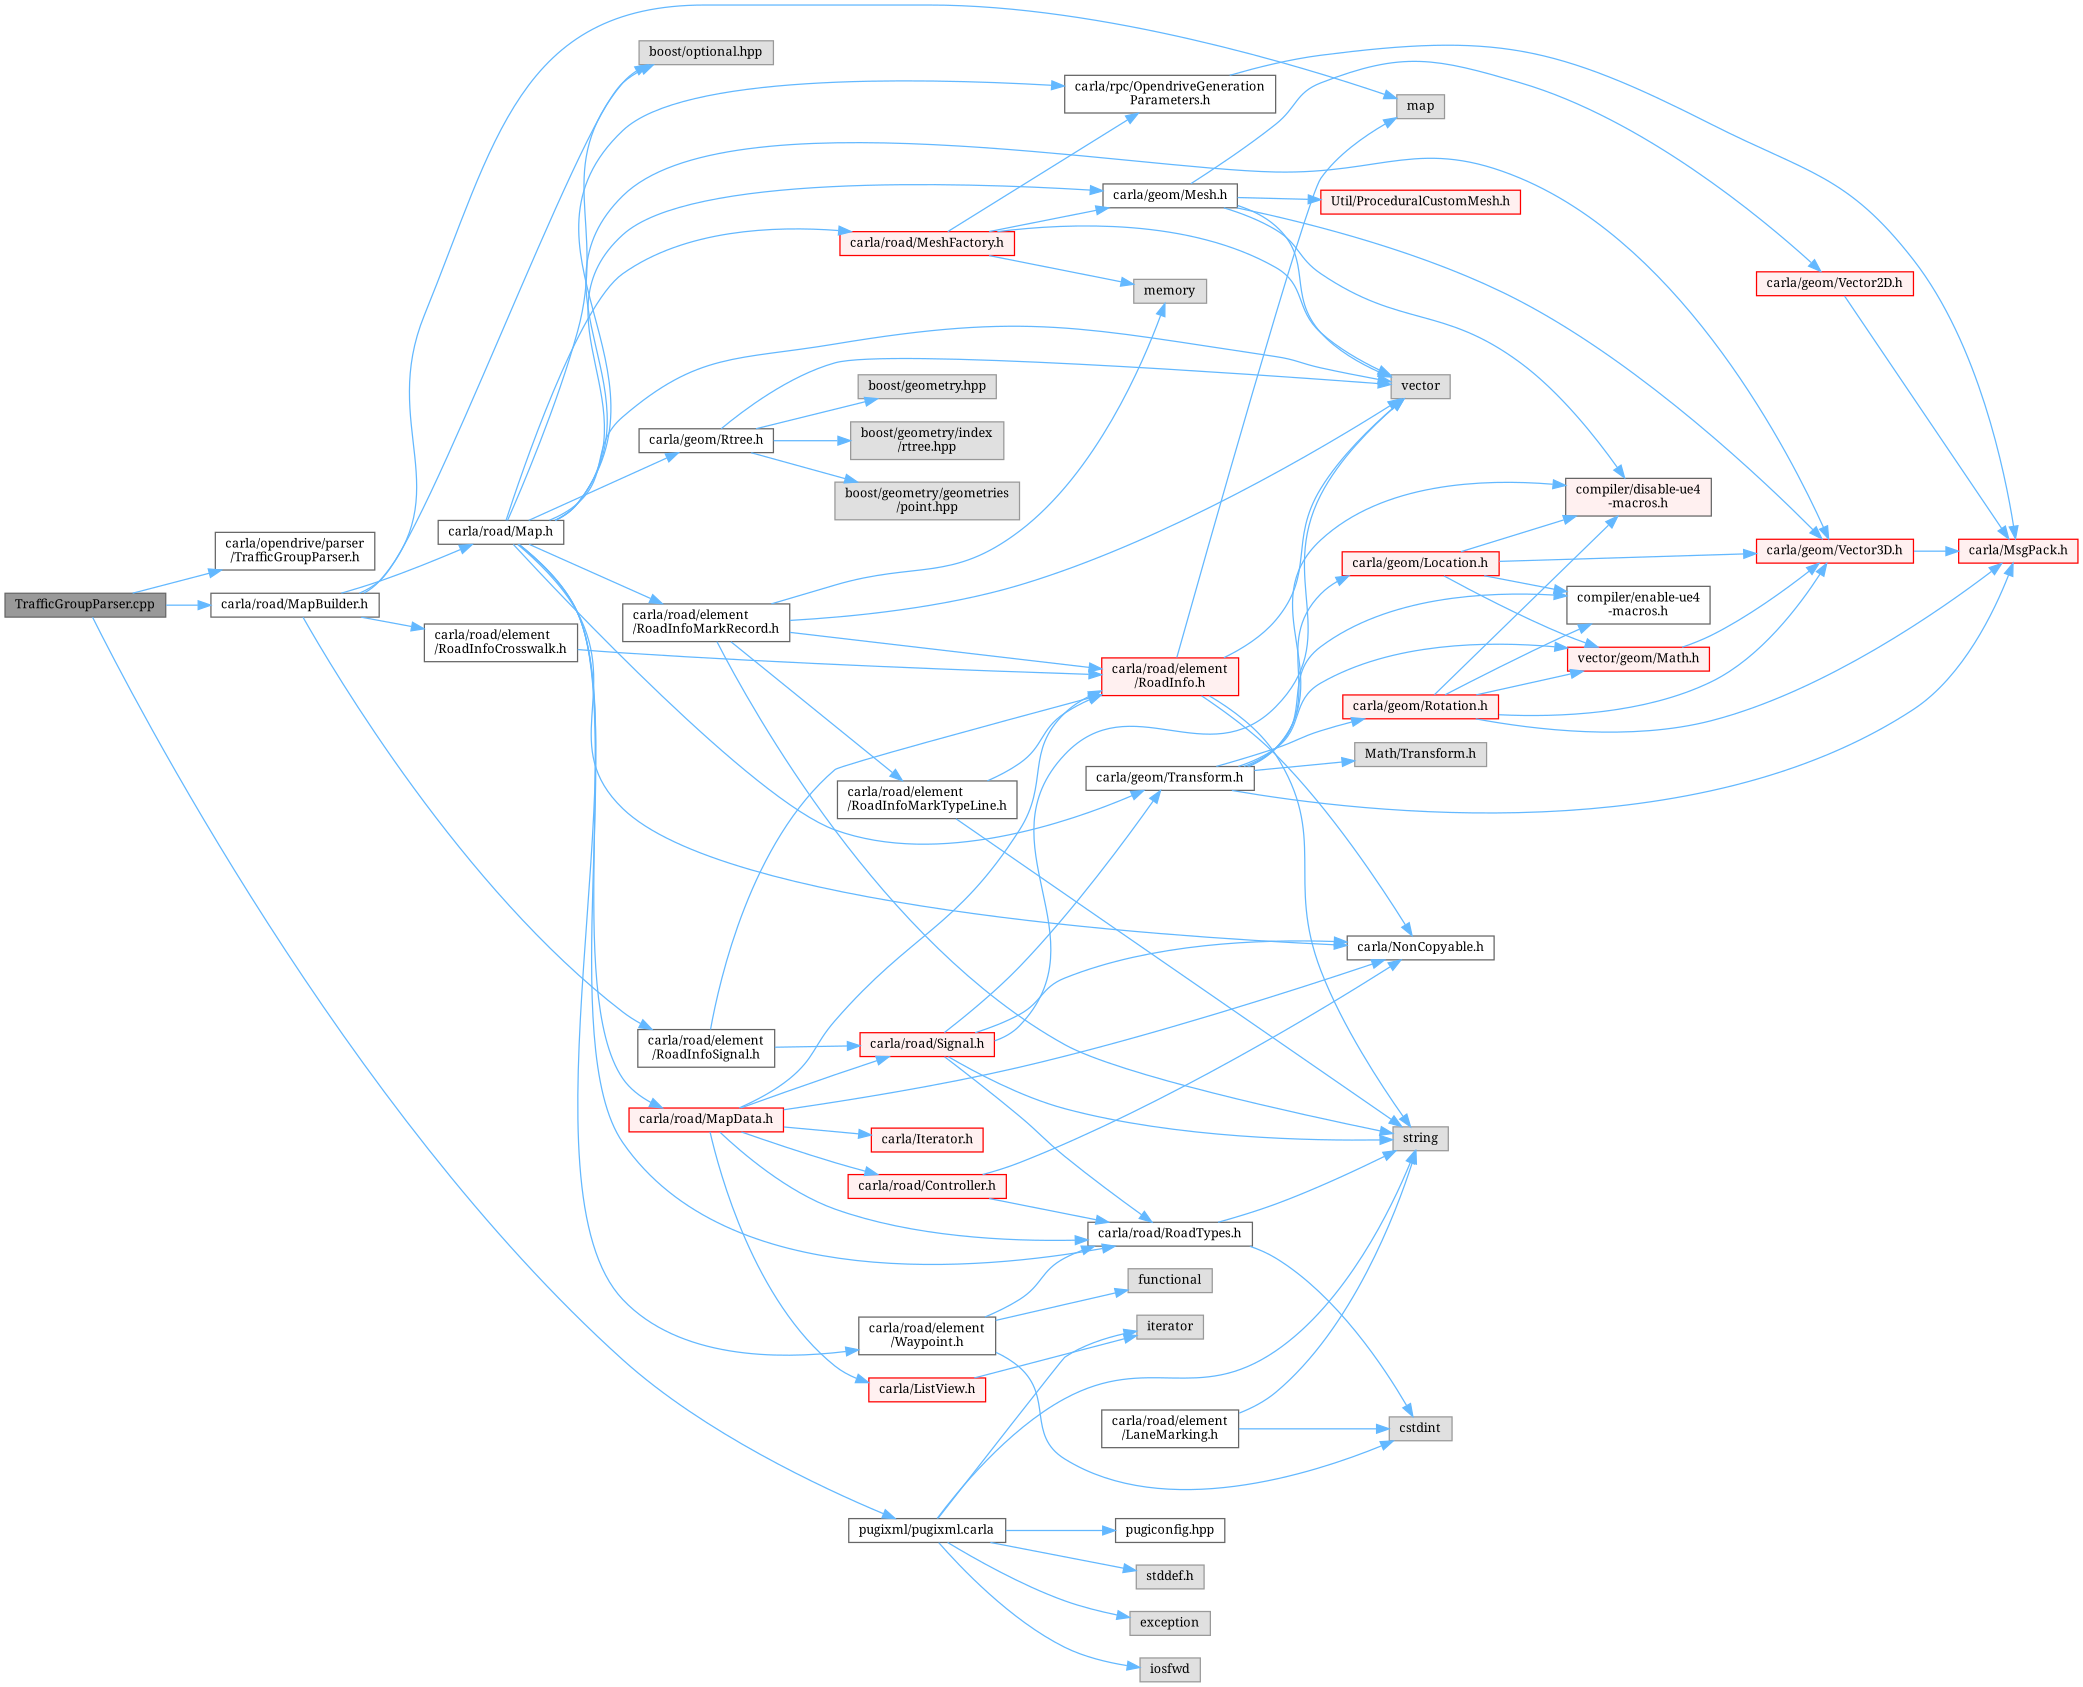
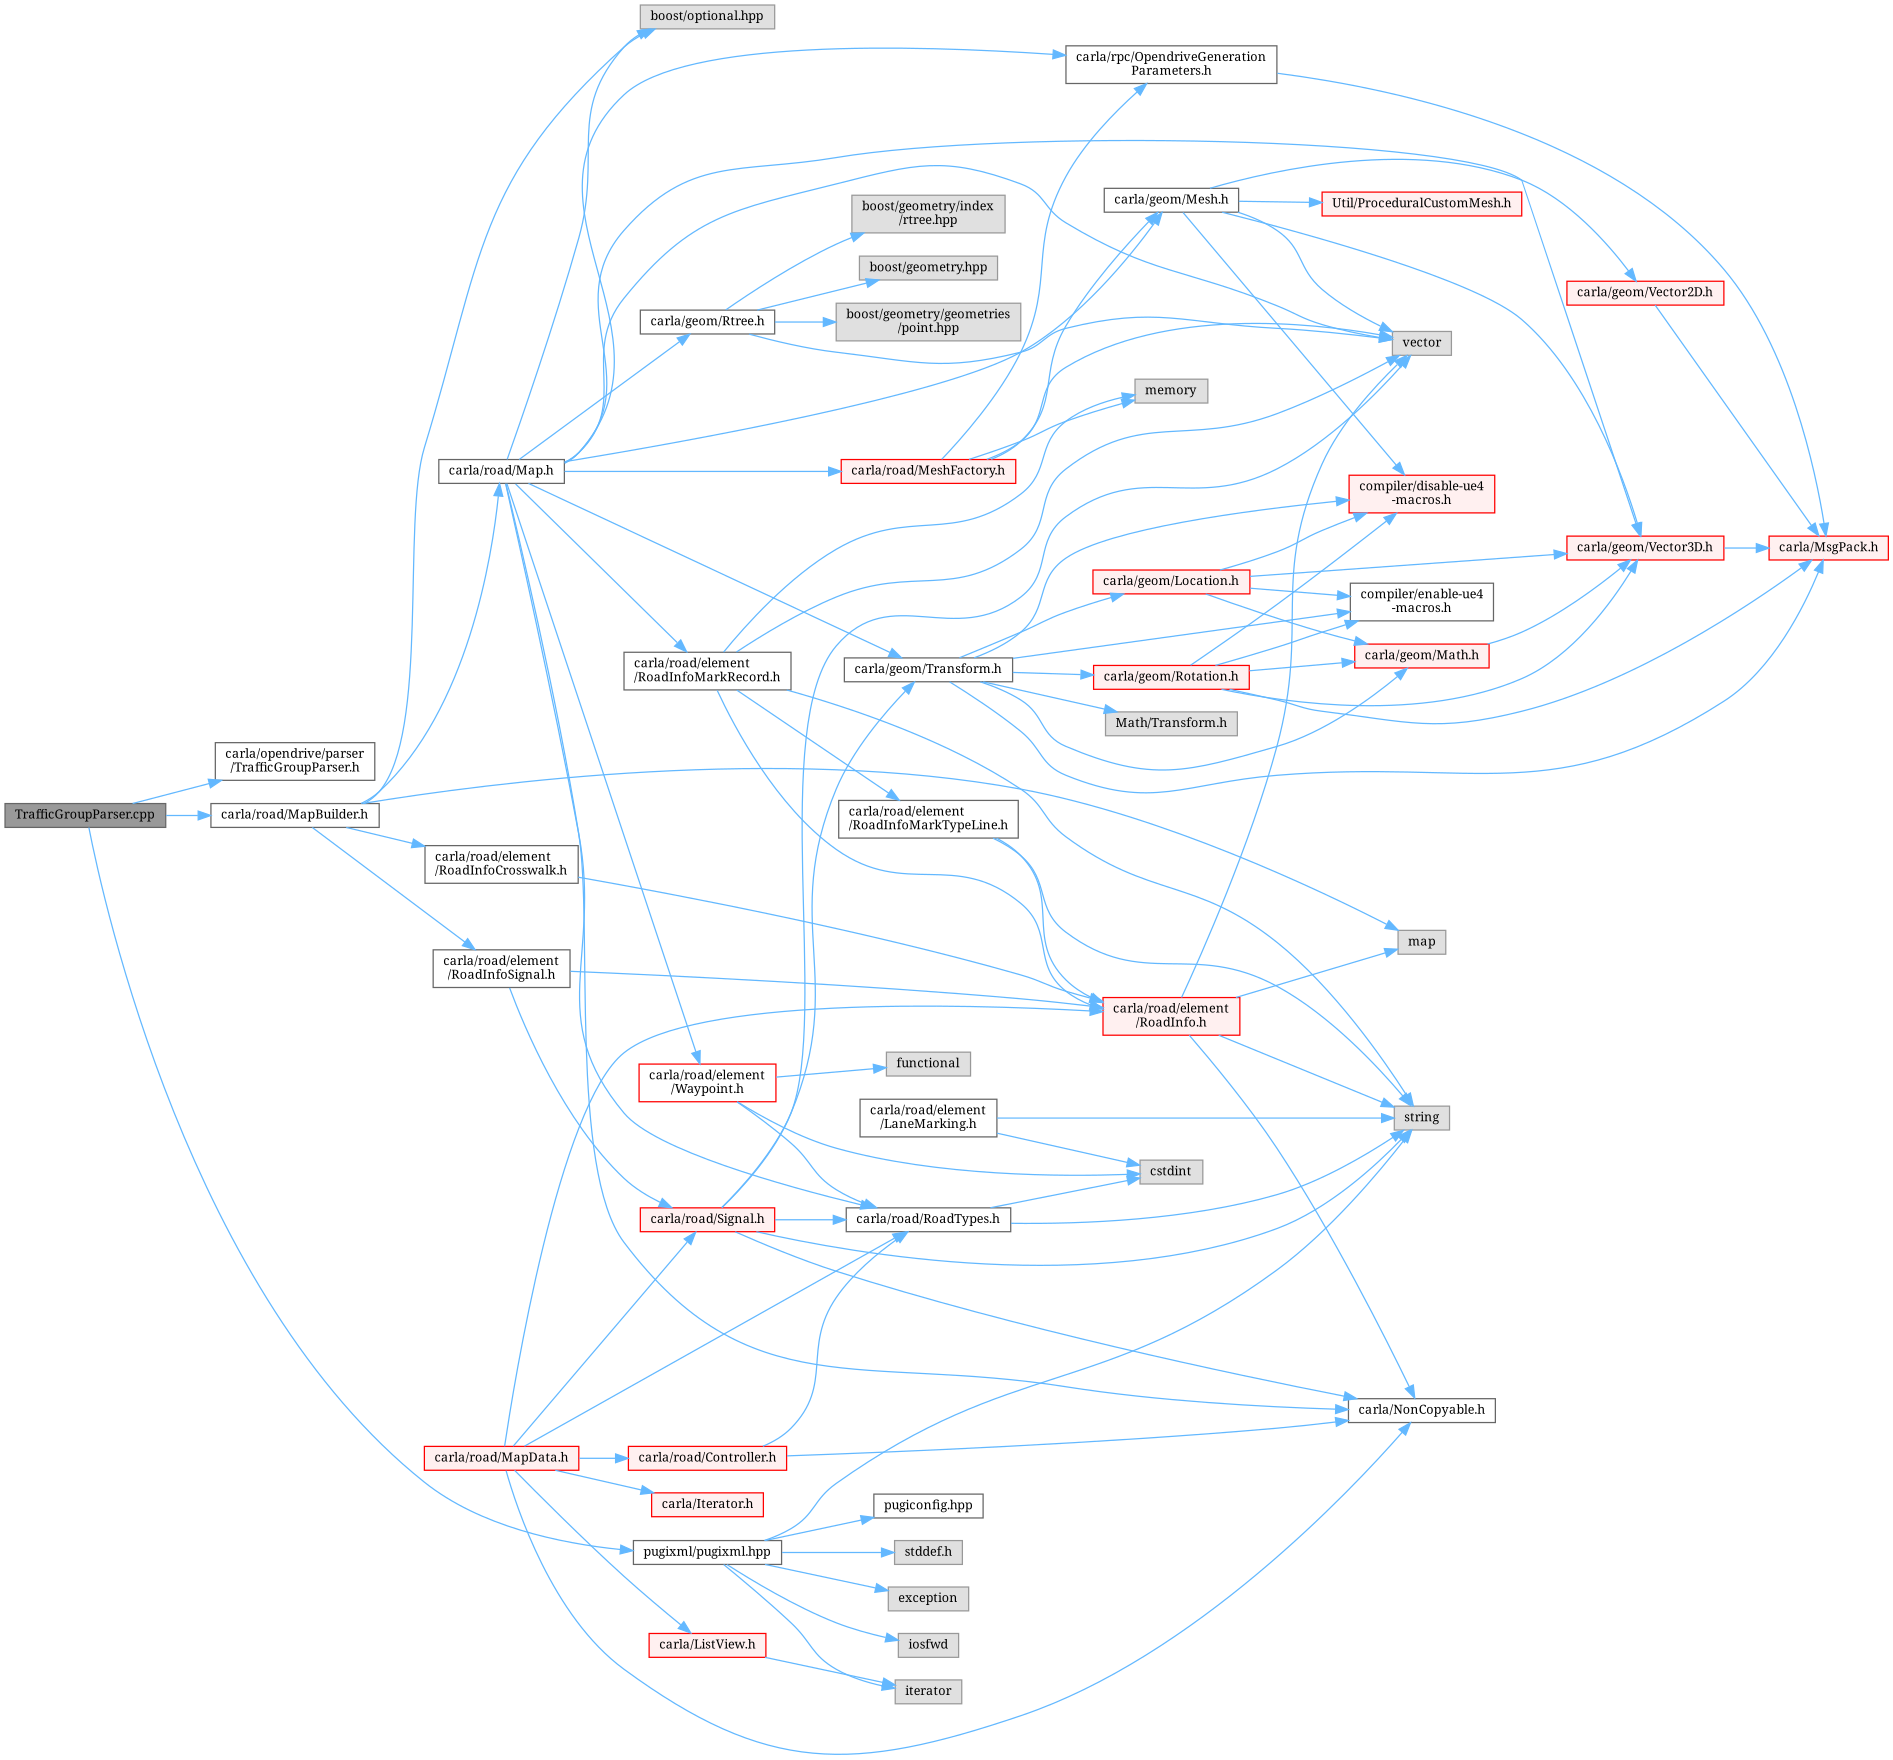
node "compiler/disable-ue4 -macros.h": color grey40 -> red
node "vector/geom/Math.h": label "vector/geom/Math.h" -> "carla/geom/Math.h"
edge "carla/road/Map.h" -> "carla/road/MapData.h": removed
node "carla/road/element /Waypoint.h": color grey40 -> red
node "pugixml/pugixml.carla": label "pugixml/pugixml.carla" -> "pugixml/pugixml.hpp"
